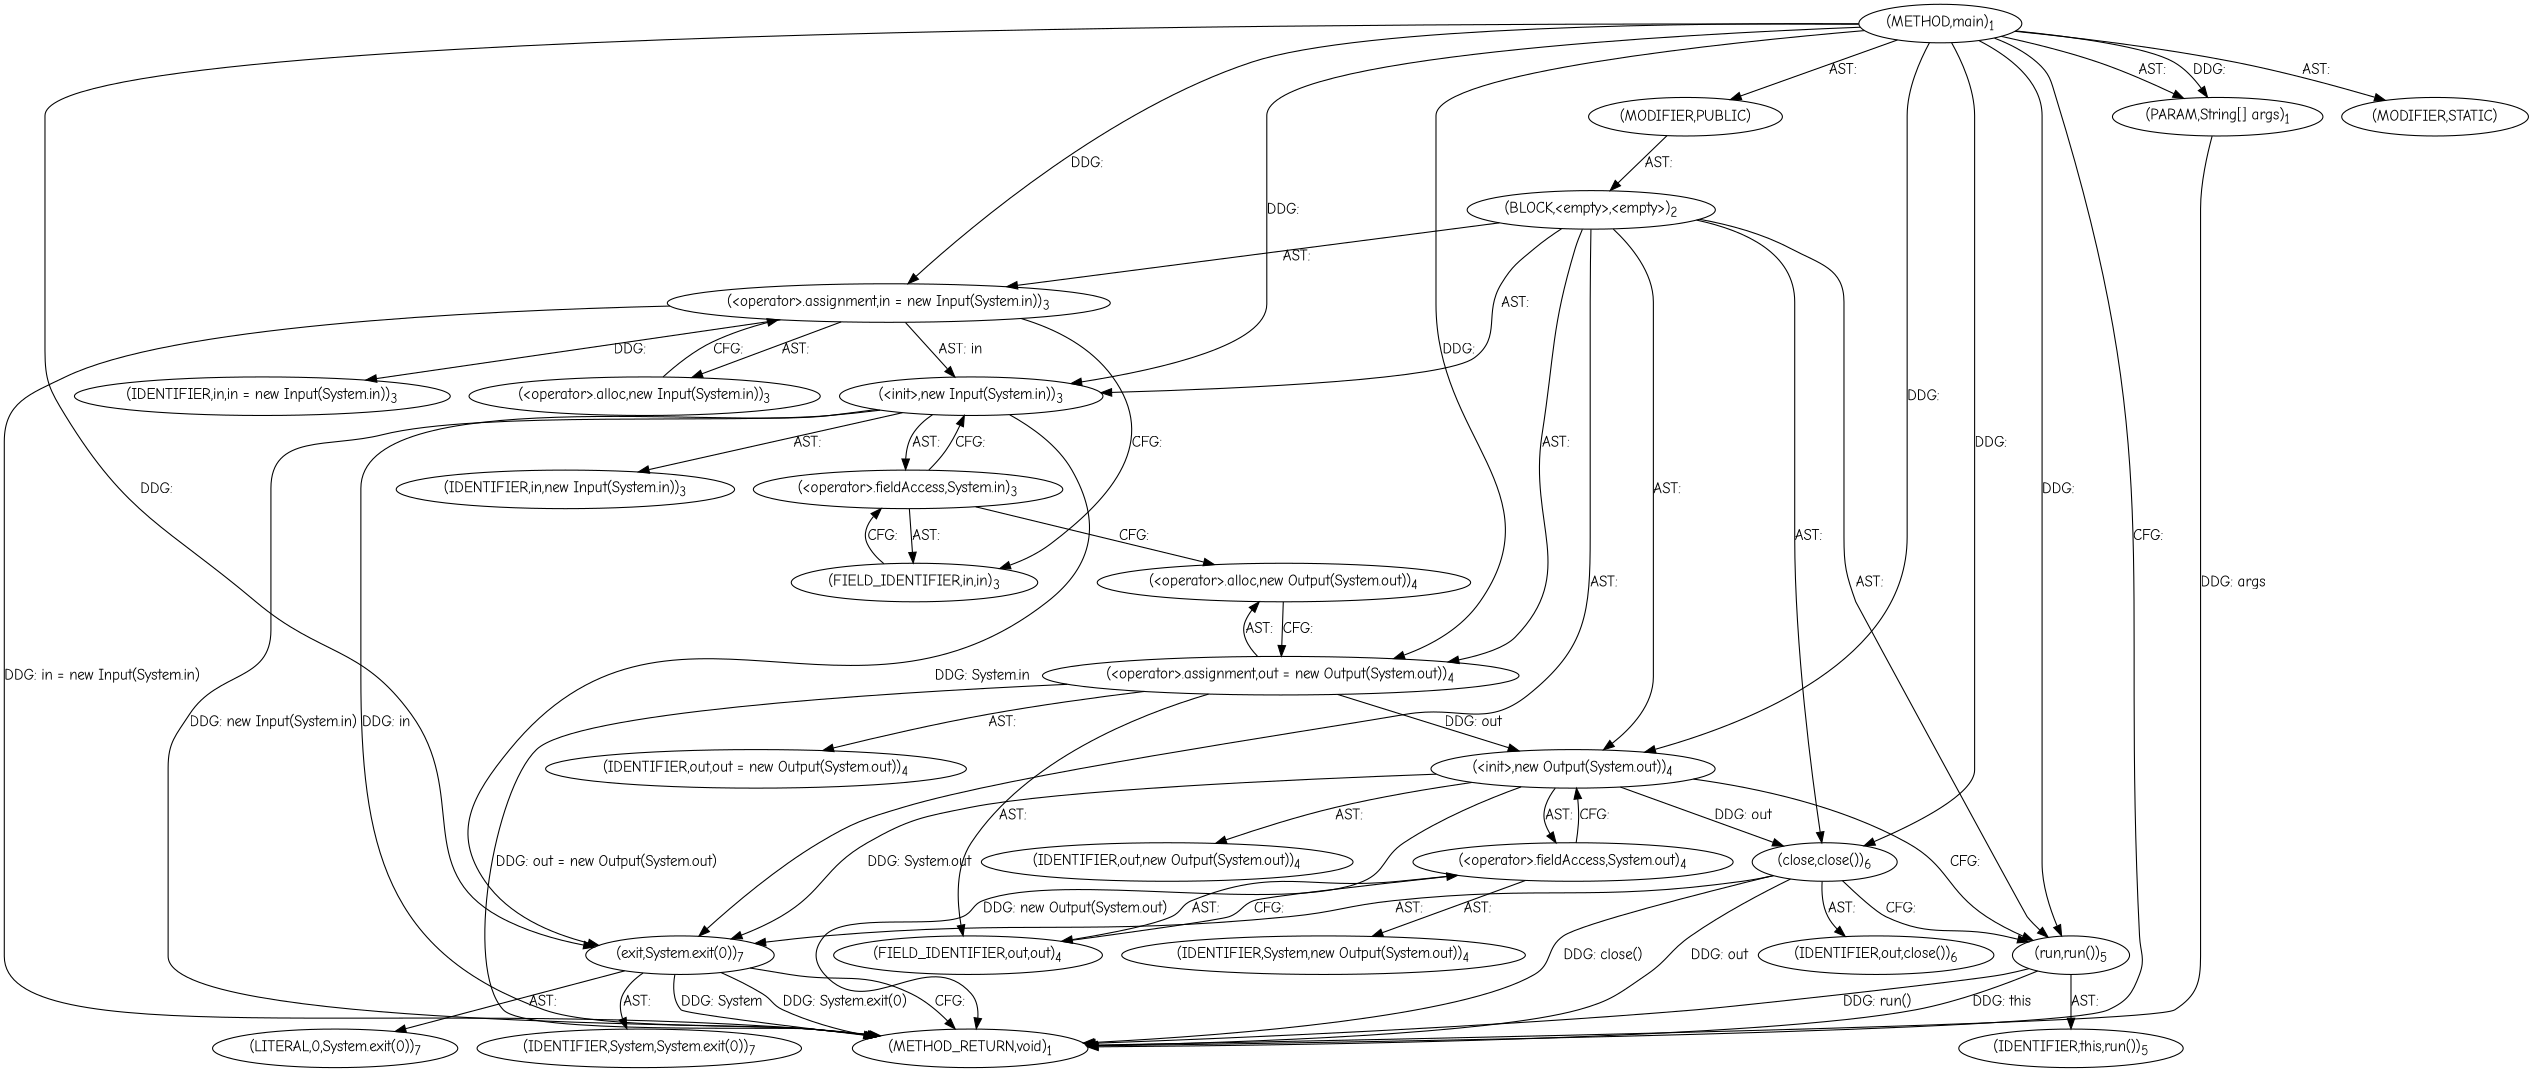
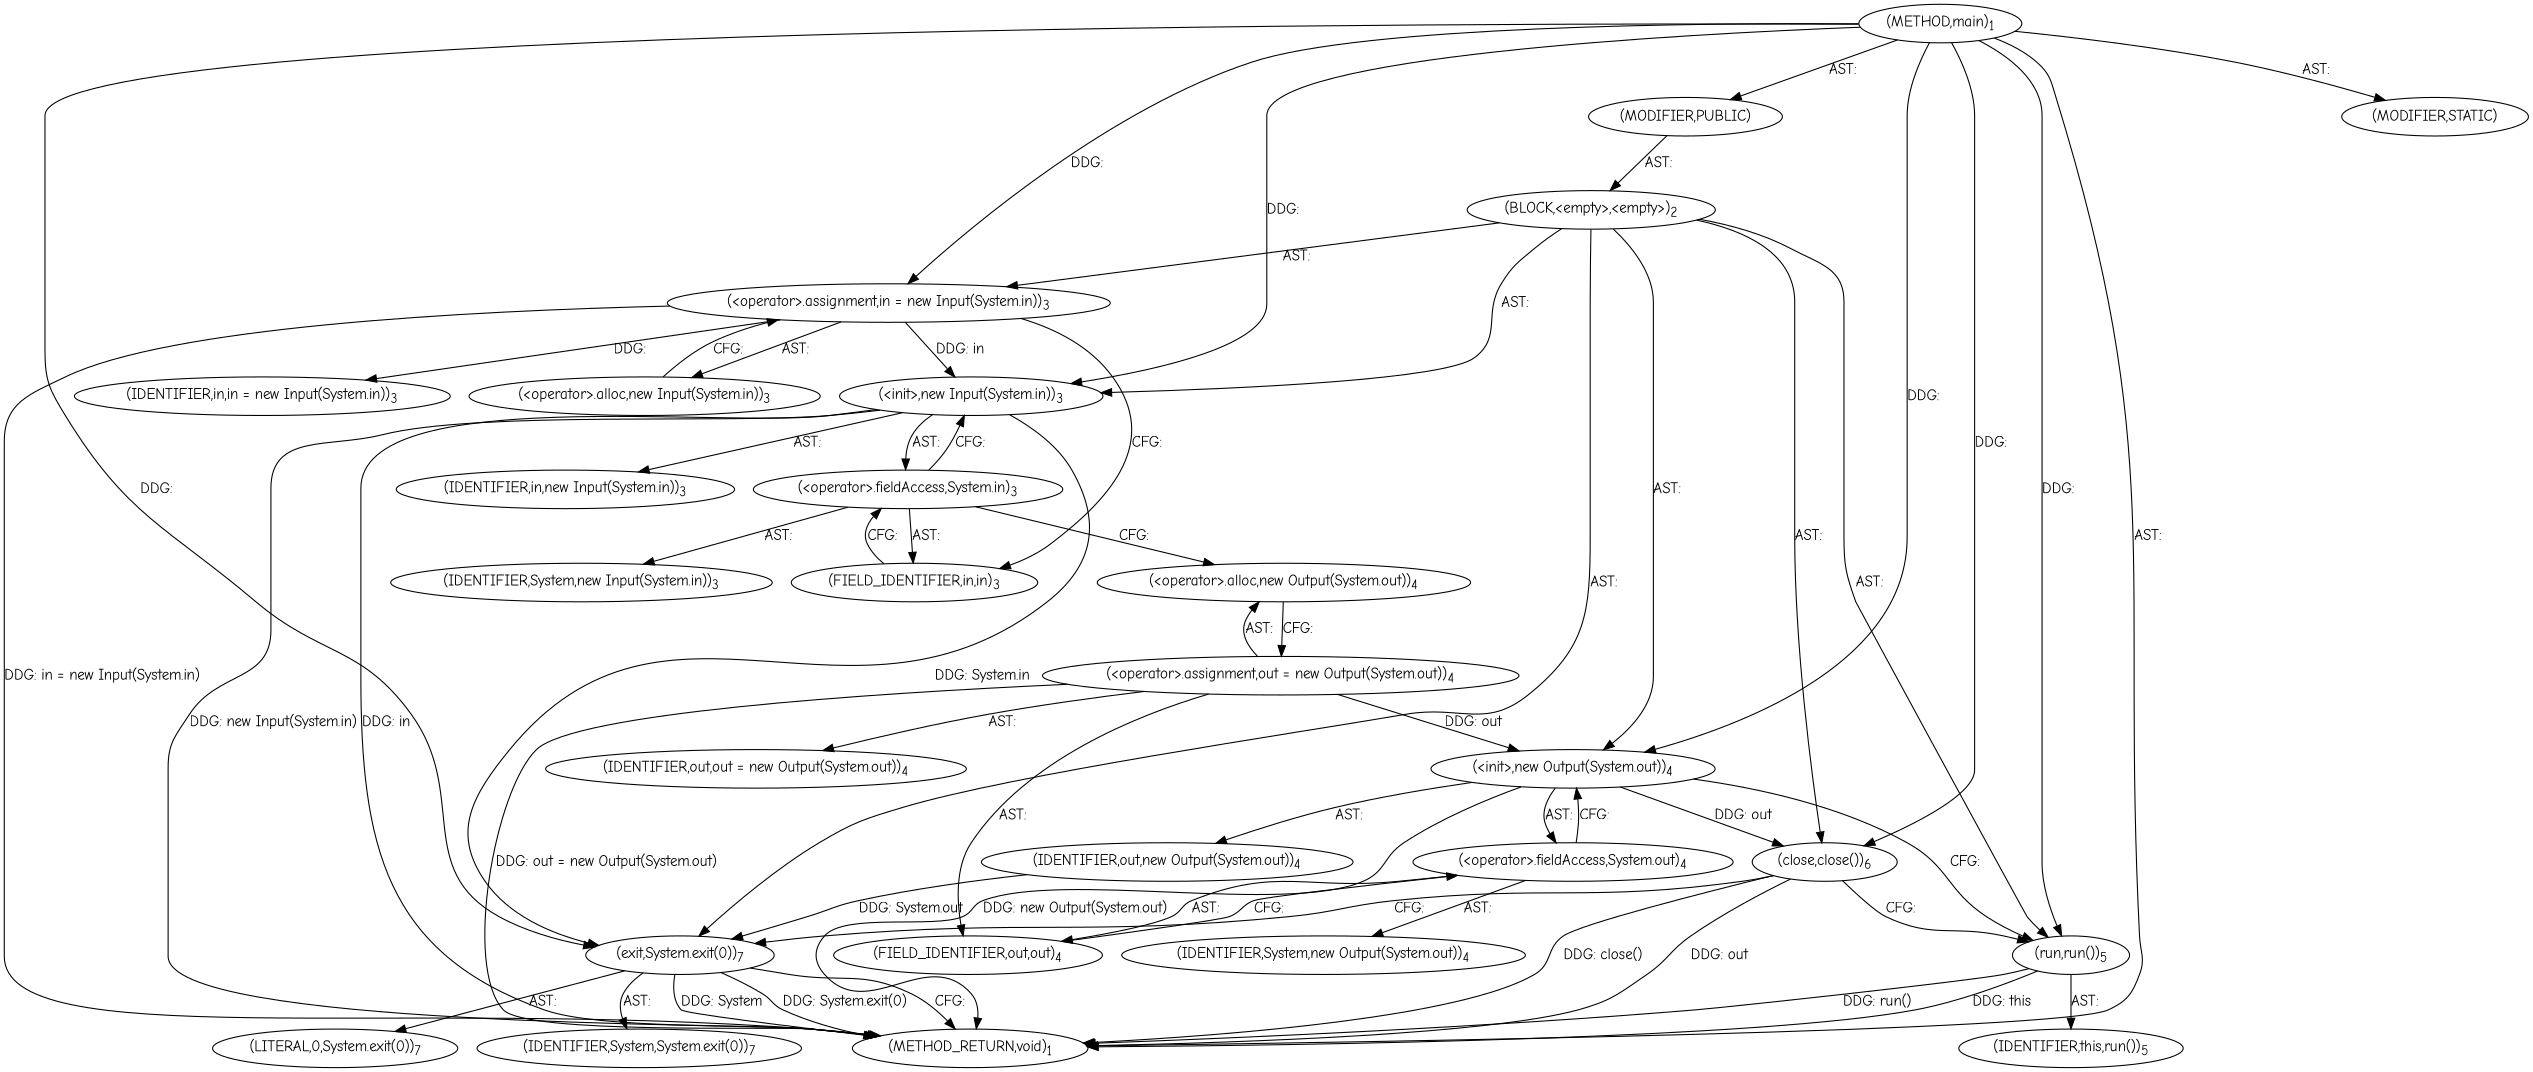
node "(PARAM,String[] args)": removed
edge "(METHOD,main)" -> "(<operator>.assignment,out = new Output(System.out))": removed, label "DDG:"
edge "(<operator>.assignment,in = new Input(System.in))" -> "(<init>,new Input(System.in))": label "AST: in" -> "DDG: in"
edge "(BLOCK,<empty>,<empty>)" -> "(<operator>.assignment,out = new Output(System.out))": removed, label "AST:"
edge "(METHOD,main)" -> "(METHOD_RETURN,void)": label "CFG: " -> "AST: "
node "(IDENTIFIER,System,new Input(System.in))": added
edge "(<init>,new Output(System.out))" -> "(exit,System.exit(0))": now "(IDENTIFIER,out,new Output(System.out))" -> "(exit,System.exit(0))"
edge "(close,close())" -> "(exit,System.exit(0))": label "AST: " -> "CFG: "
node "(IDENTIFIER,out,close())": removed
